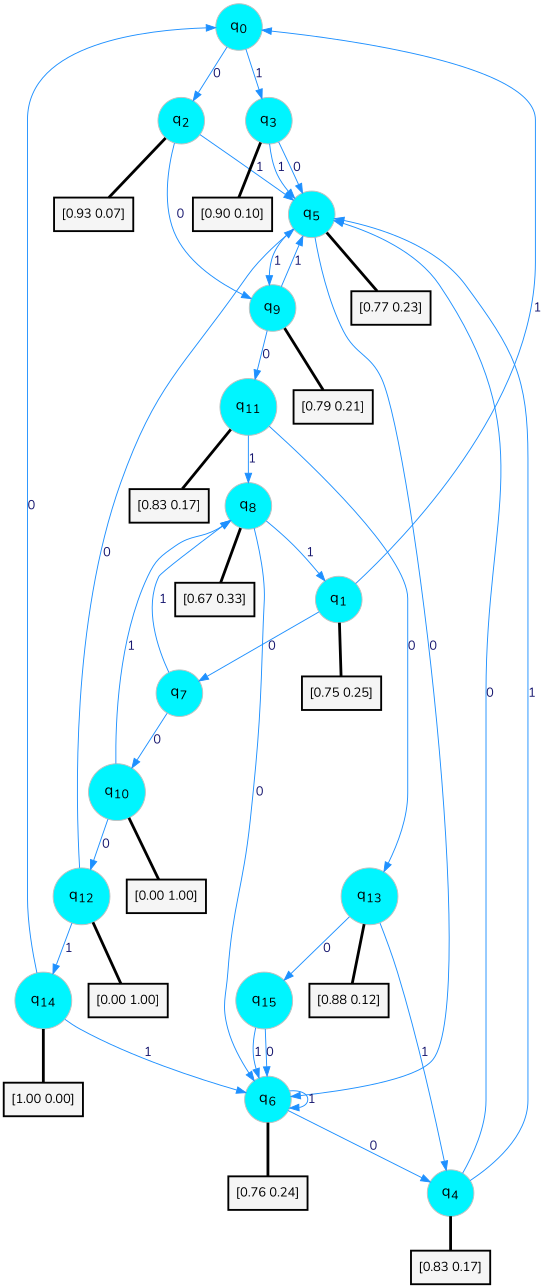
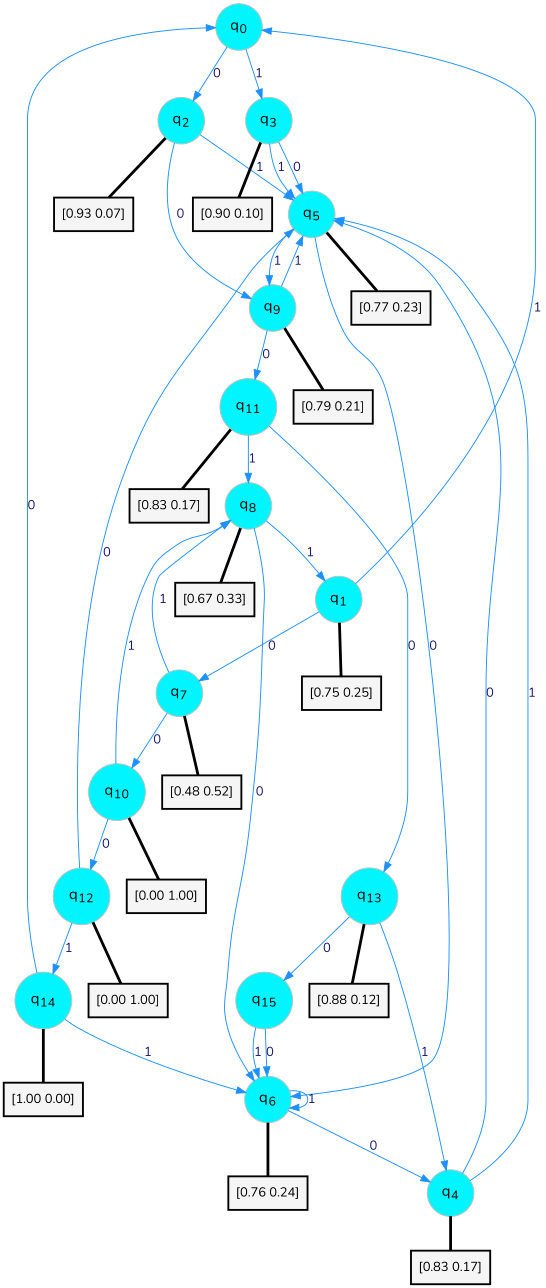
node "[0.48 0.52]": added
